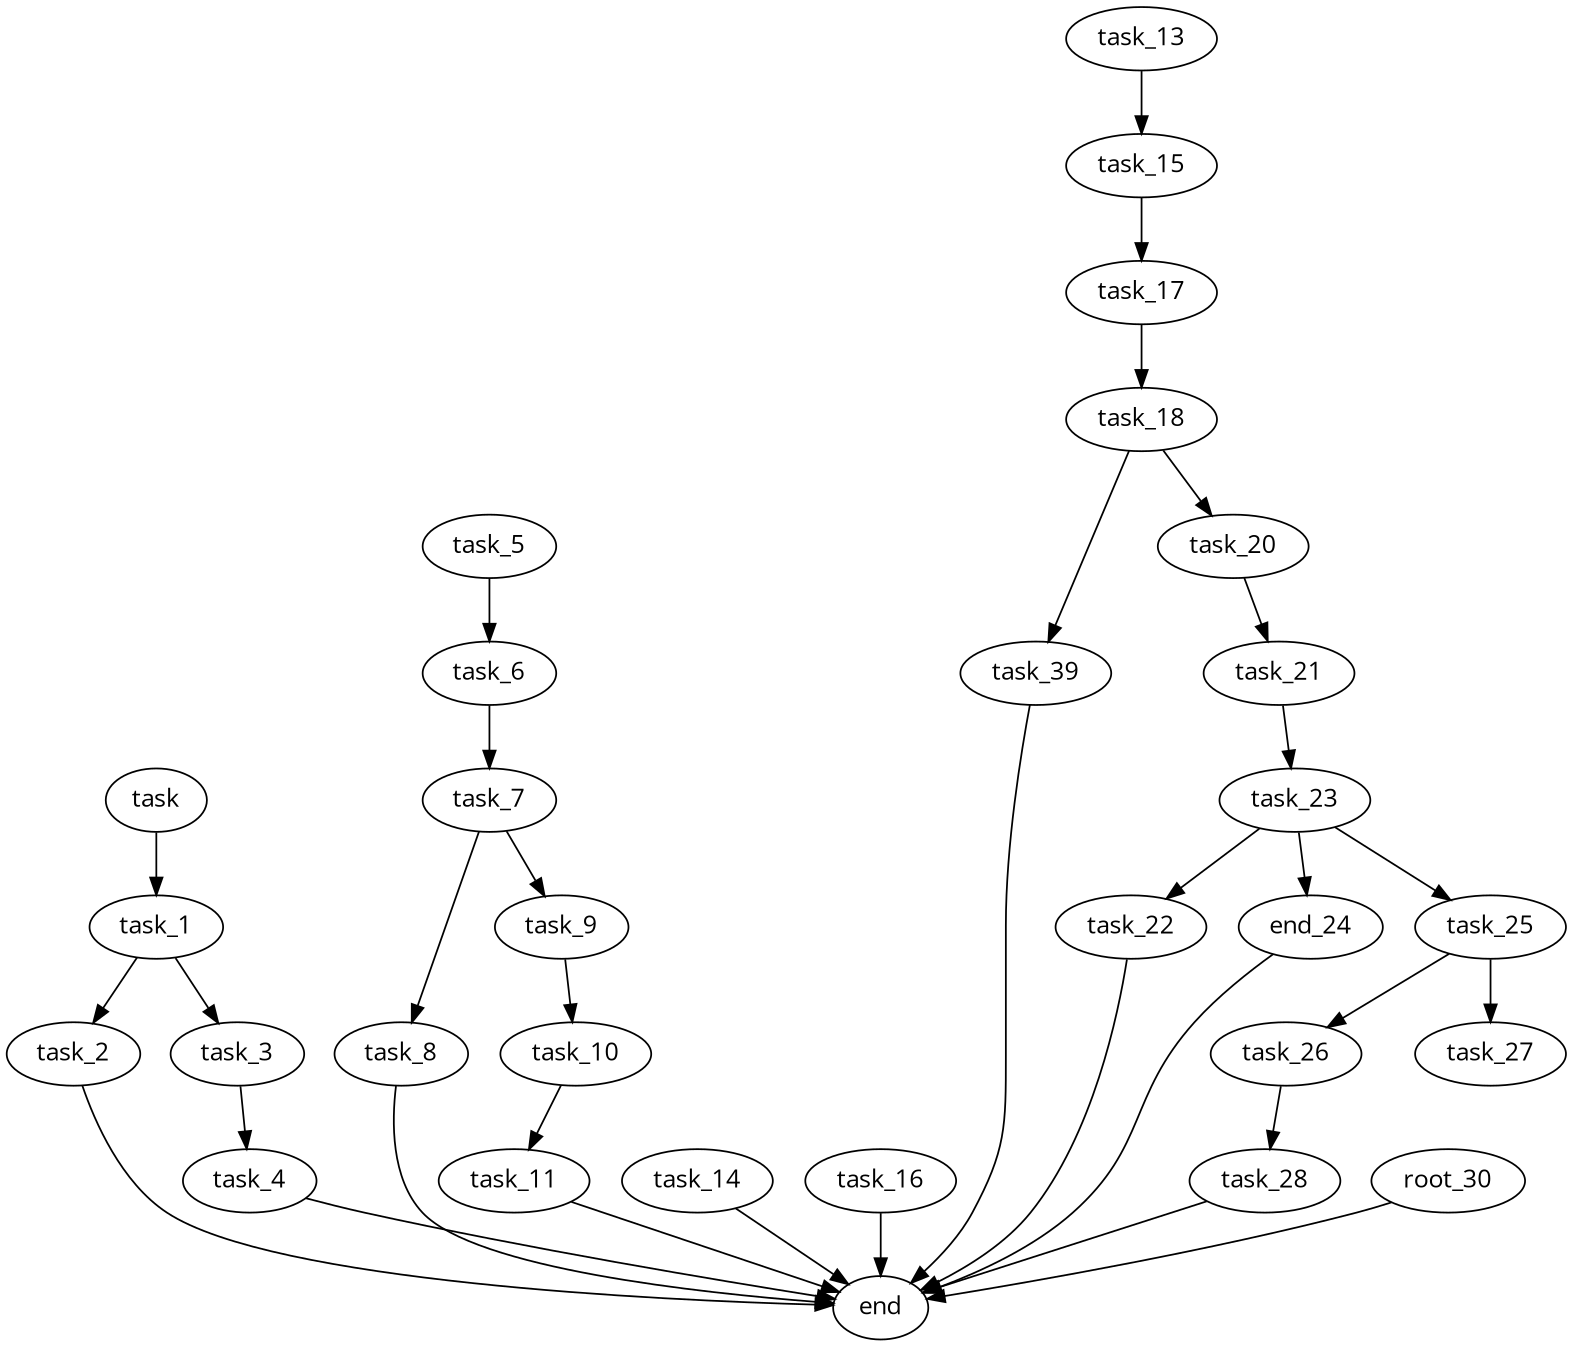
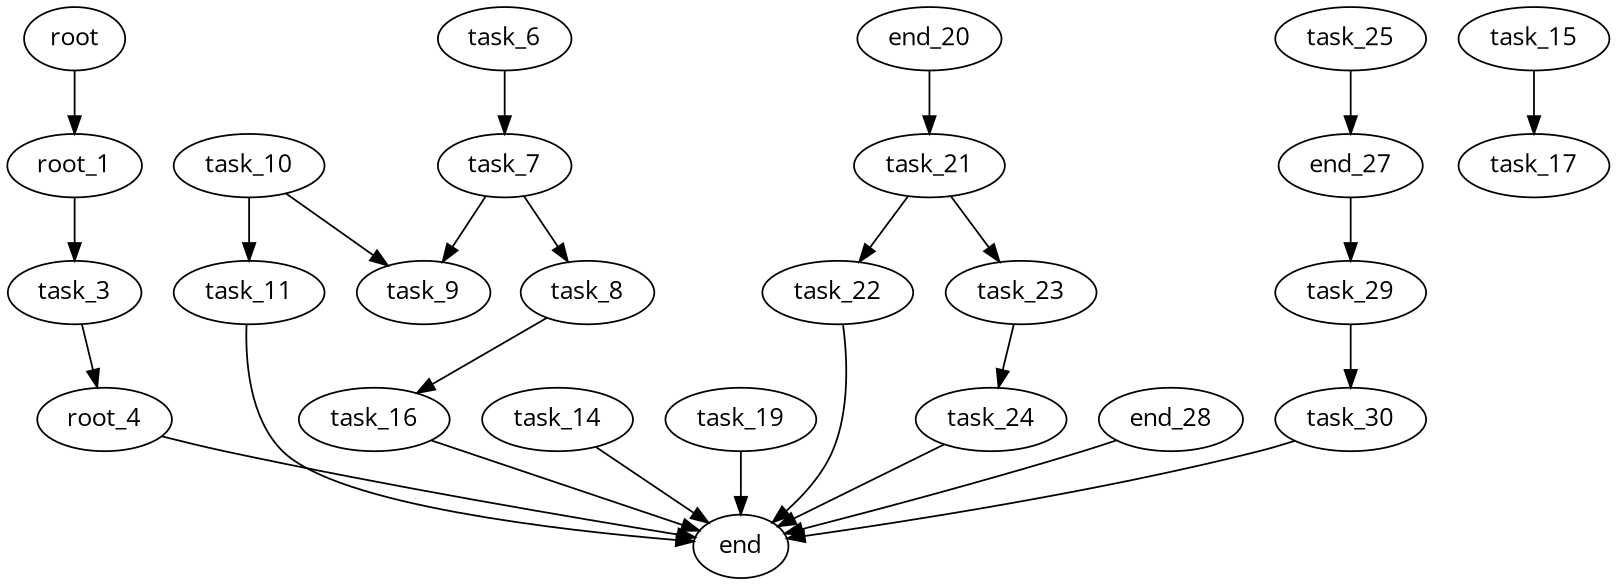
node "task_13": removed
node "task_29": added
node "task_18": removed
node "task_5": removed
node "task_20": label "task_20" -> "end_20"
node "task_39": label "task_39" -> "task_19"
node "task": label "task" -> "root"
edge "task_23" -> "task_22": now "task_21" -> "task_22"
edge "task_23" -> "task_25": removed
node "task_1": label "task_1" -> "root_1"
node "end_24": label "end_24" -> "task_24"
edge "task_9" -> "task_10": reversed
node "task_2": removed
node "task_26": removed
node "task_27": label "task_27" -> "end_27"
node "task_4": label "task_4" -> "root_4"
node "task_28": label "task_28" -> "end_28"
node "root_30": label "root_30" -> "task_30"
edge "task_8" -> "end": now "task_8" -> "task_16"
